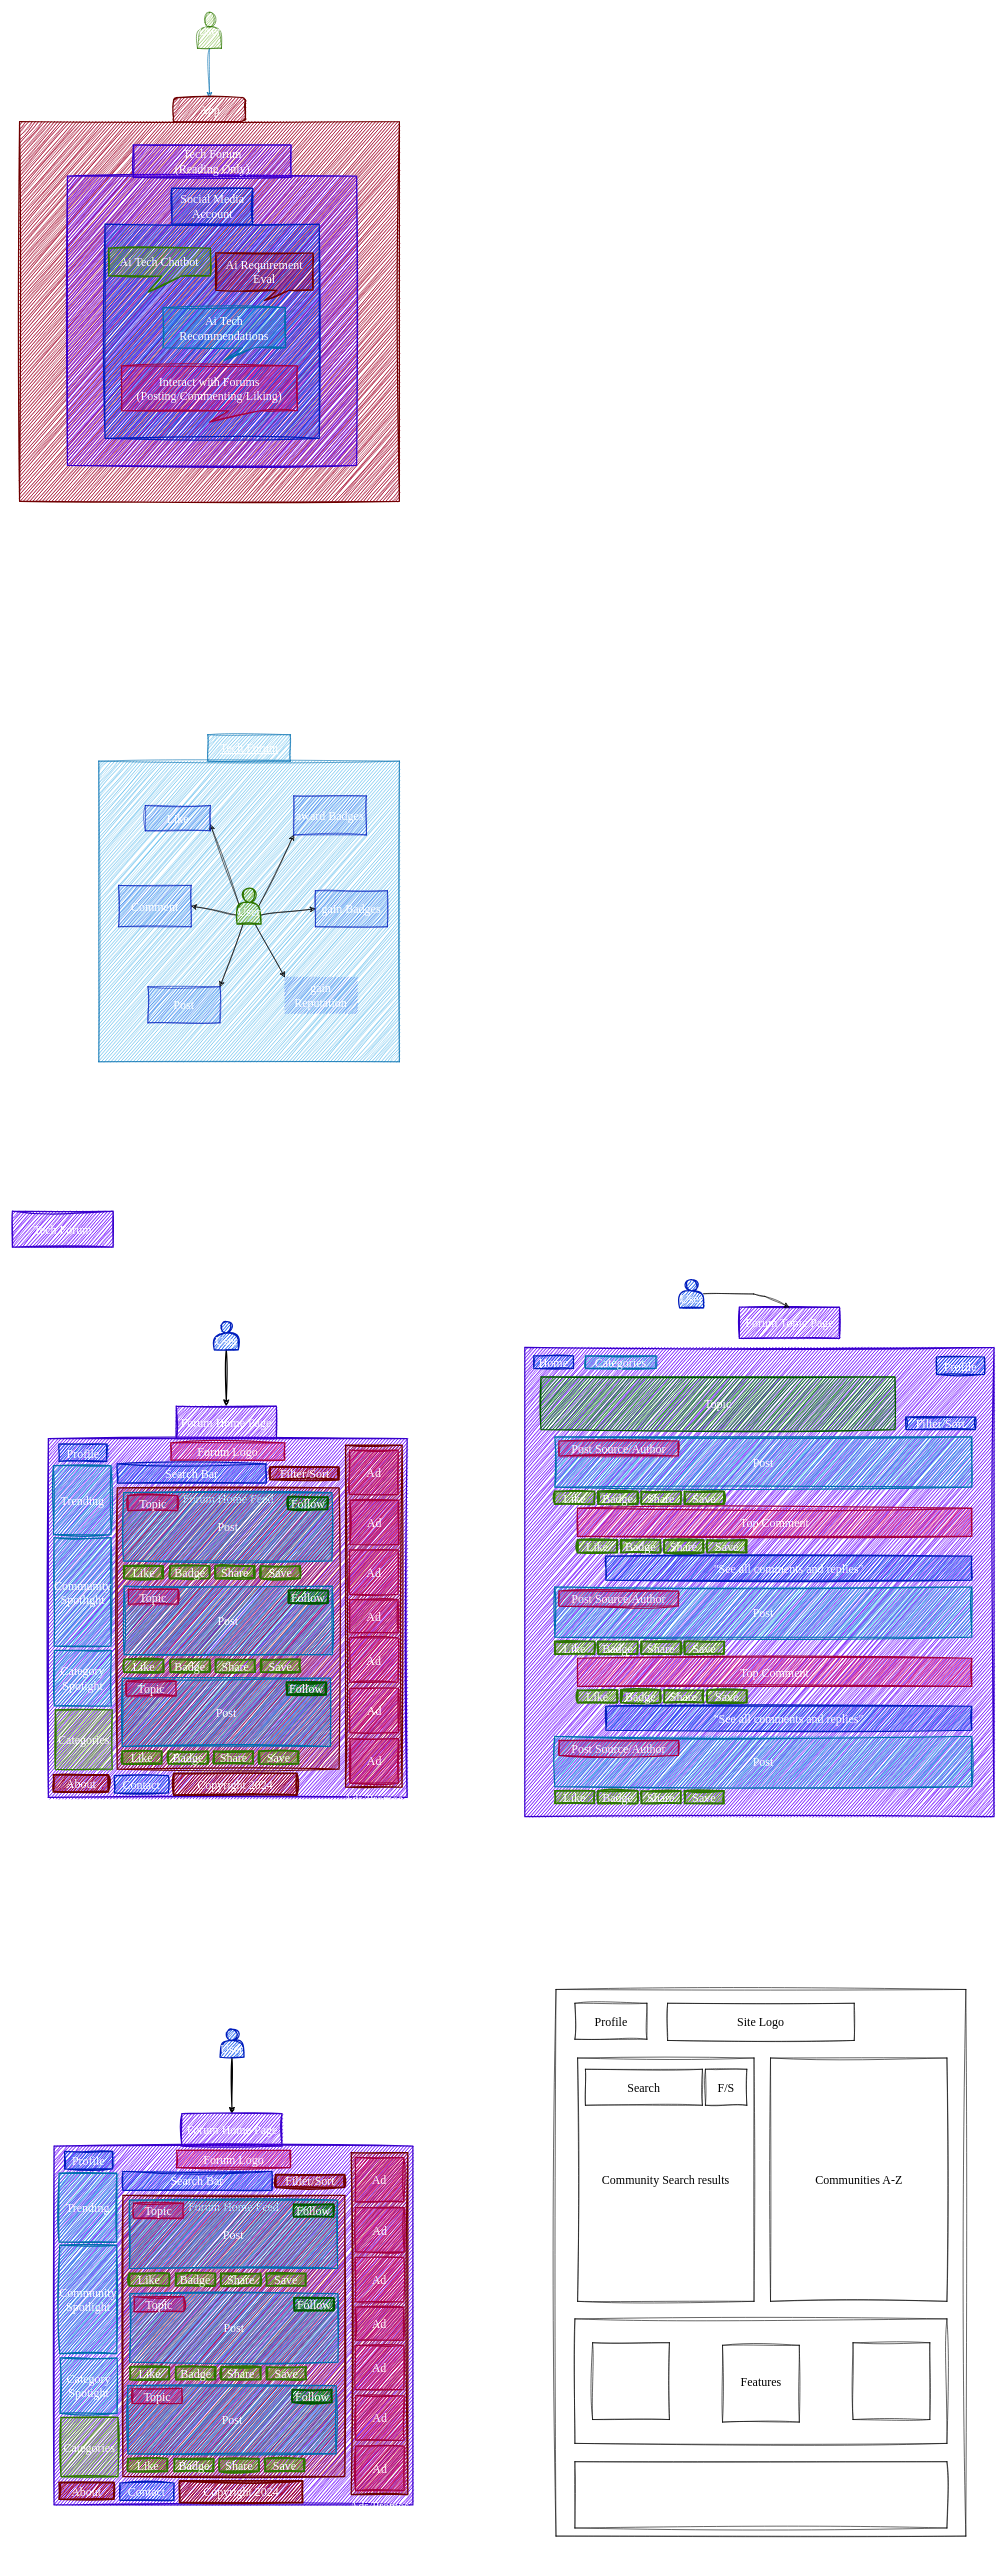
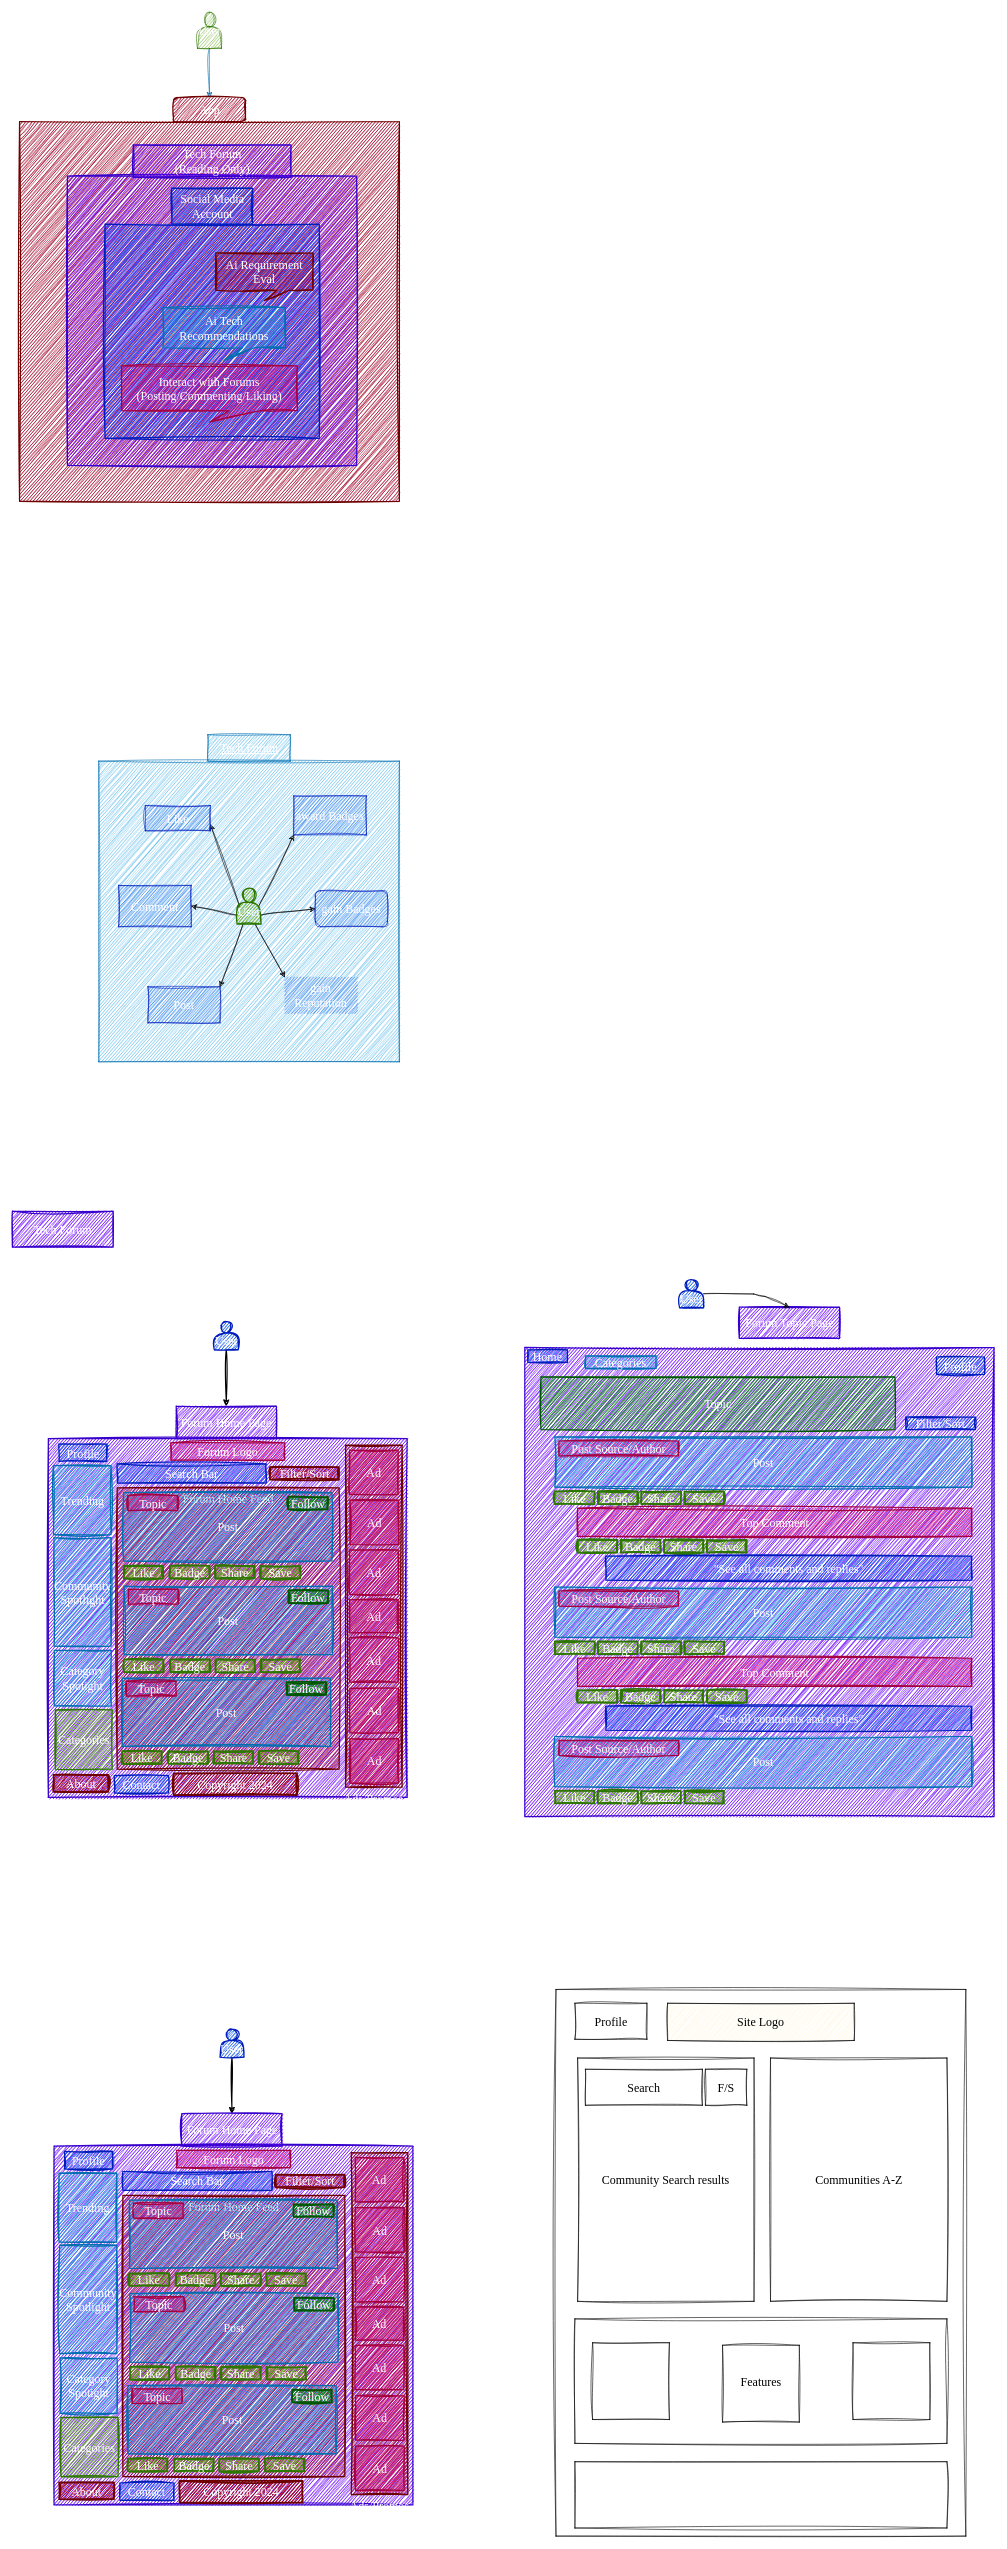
node "Ai Tech Chatbot": removed
node "gain Badges": shape rectangle -> rounded rectangle
node "Home": moved (554, 1362) -> (548, 1356)
node "Site Logo": fillcolor #ffffff -> #fff2cc
